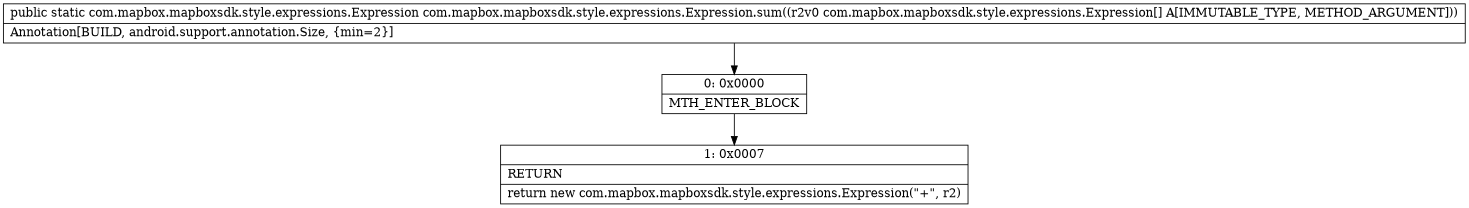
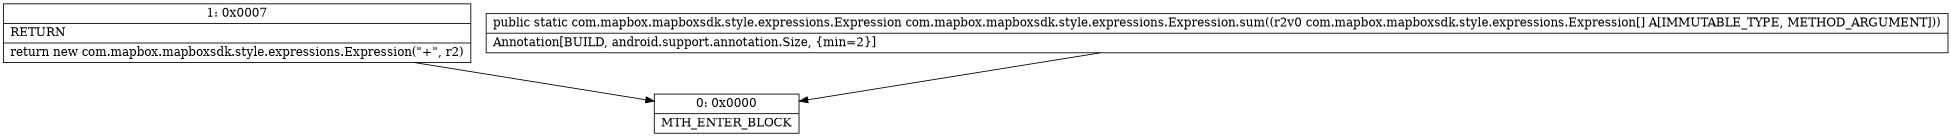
edge "0: 0x0000" -> "1: 0x0007": reversed
